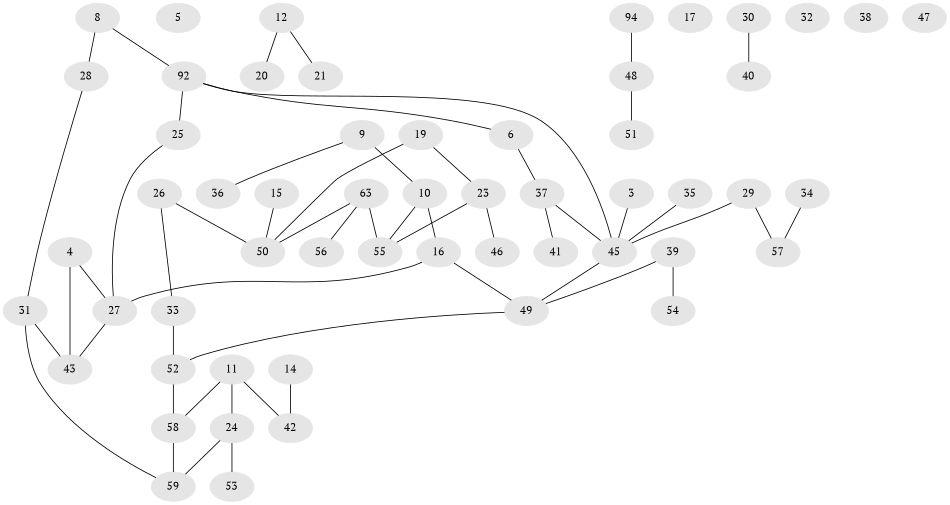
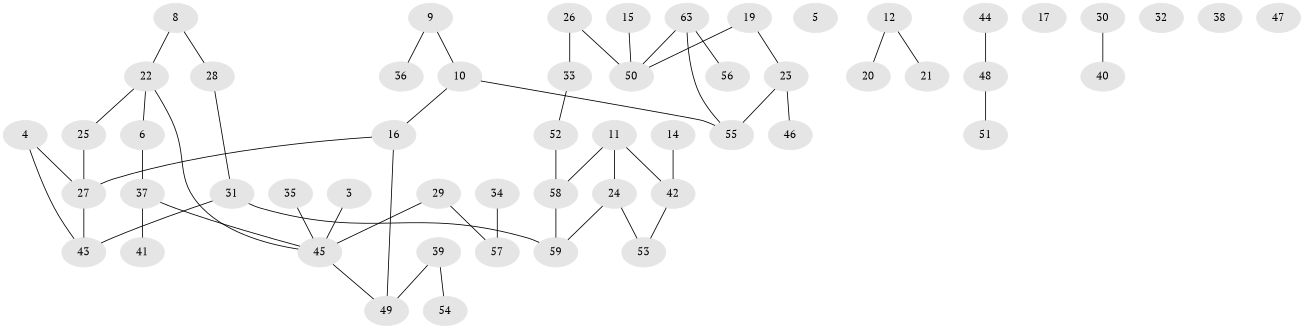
node "94": label "94" -> "44"
node "92": label "92" -> "22"
edge "42" -- "53": added
edge "49" -- "52": removed
